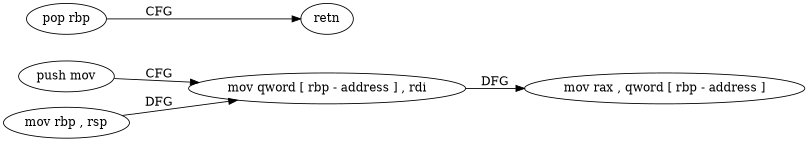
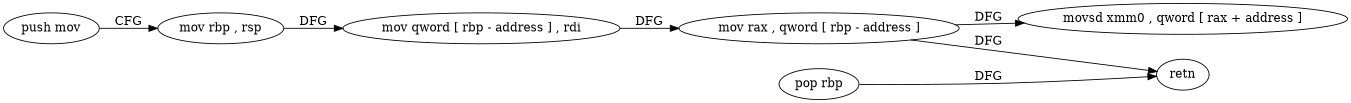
edge "pop rbp" -> "retn": label "CFG" -> "DFG"
node "movsd xmm0 , qword [ rax + address ]": added
edge "mov rax , qword [ rbp - address ]" -> "retn": added, label "DFG"
edge "push mov" -> "mov qword [ rbp - address ] , rdi": now "push mov" -> "mov rbp , rsp"
